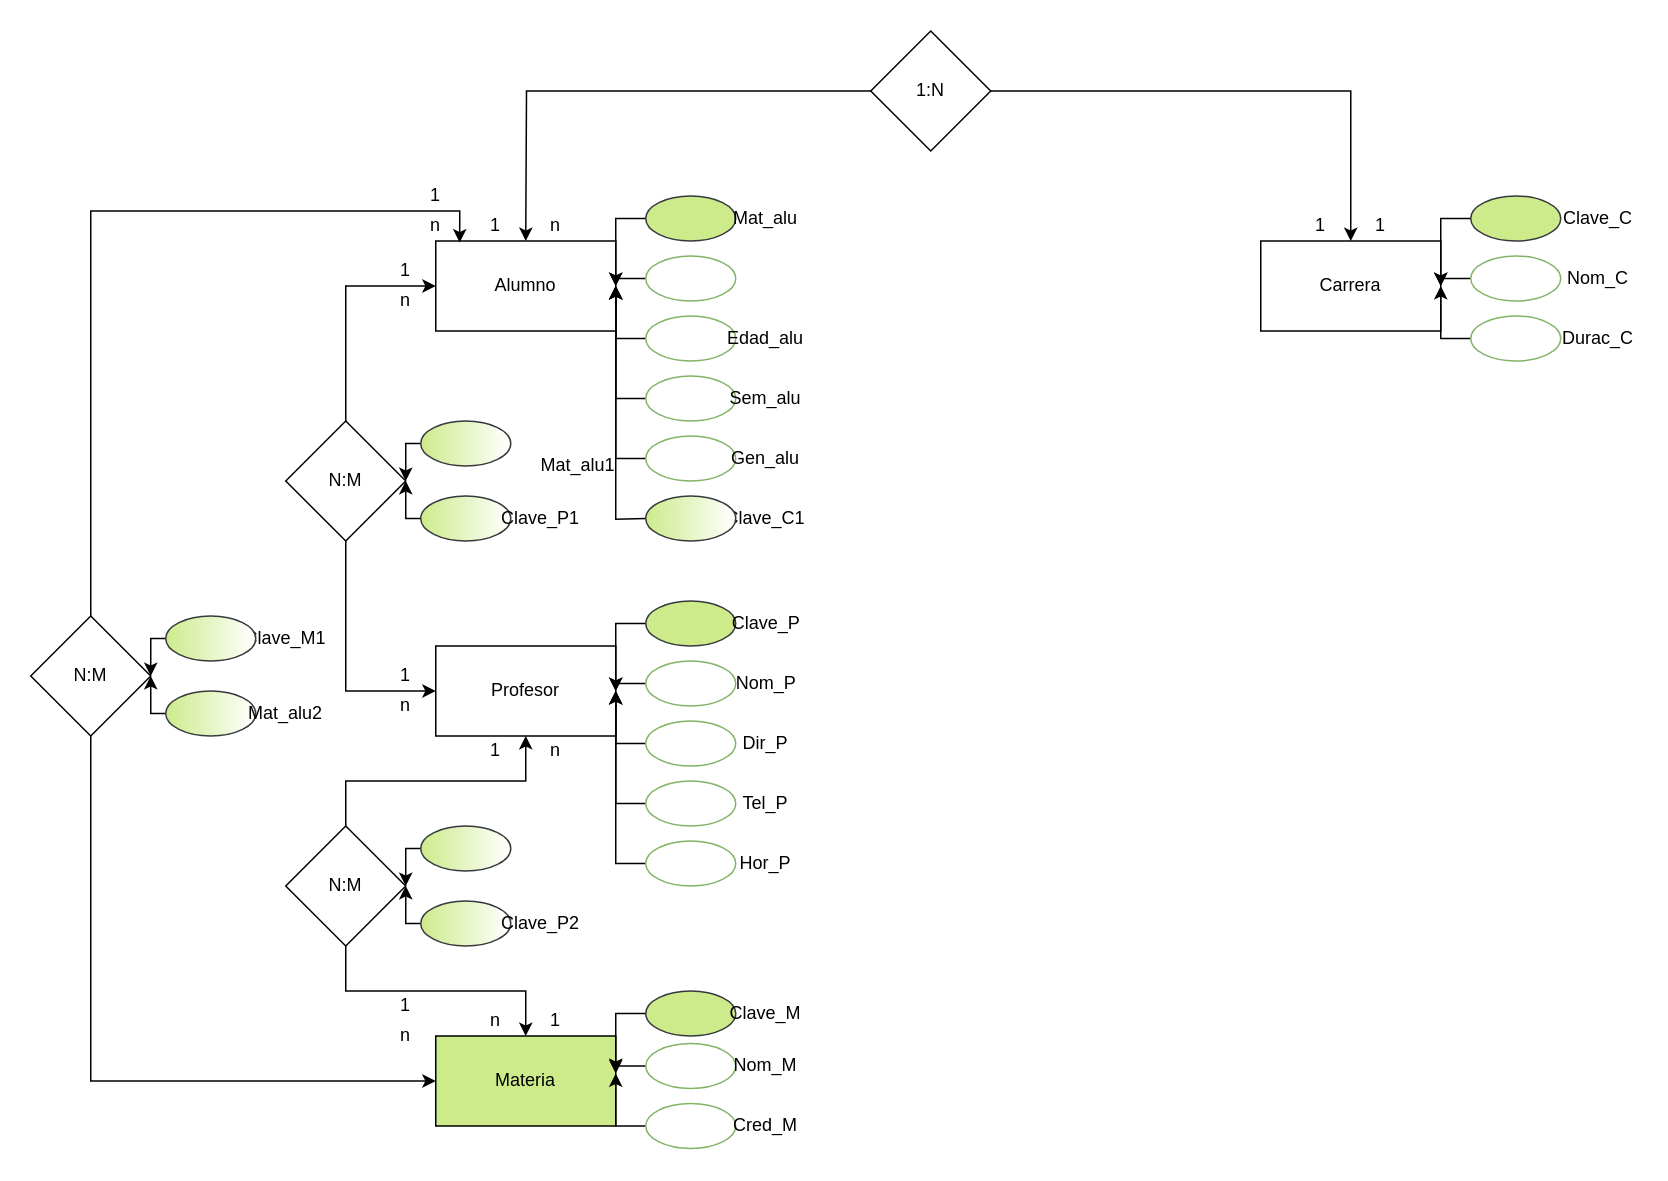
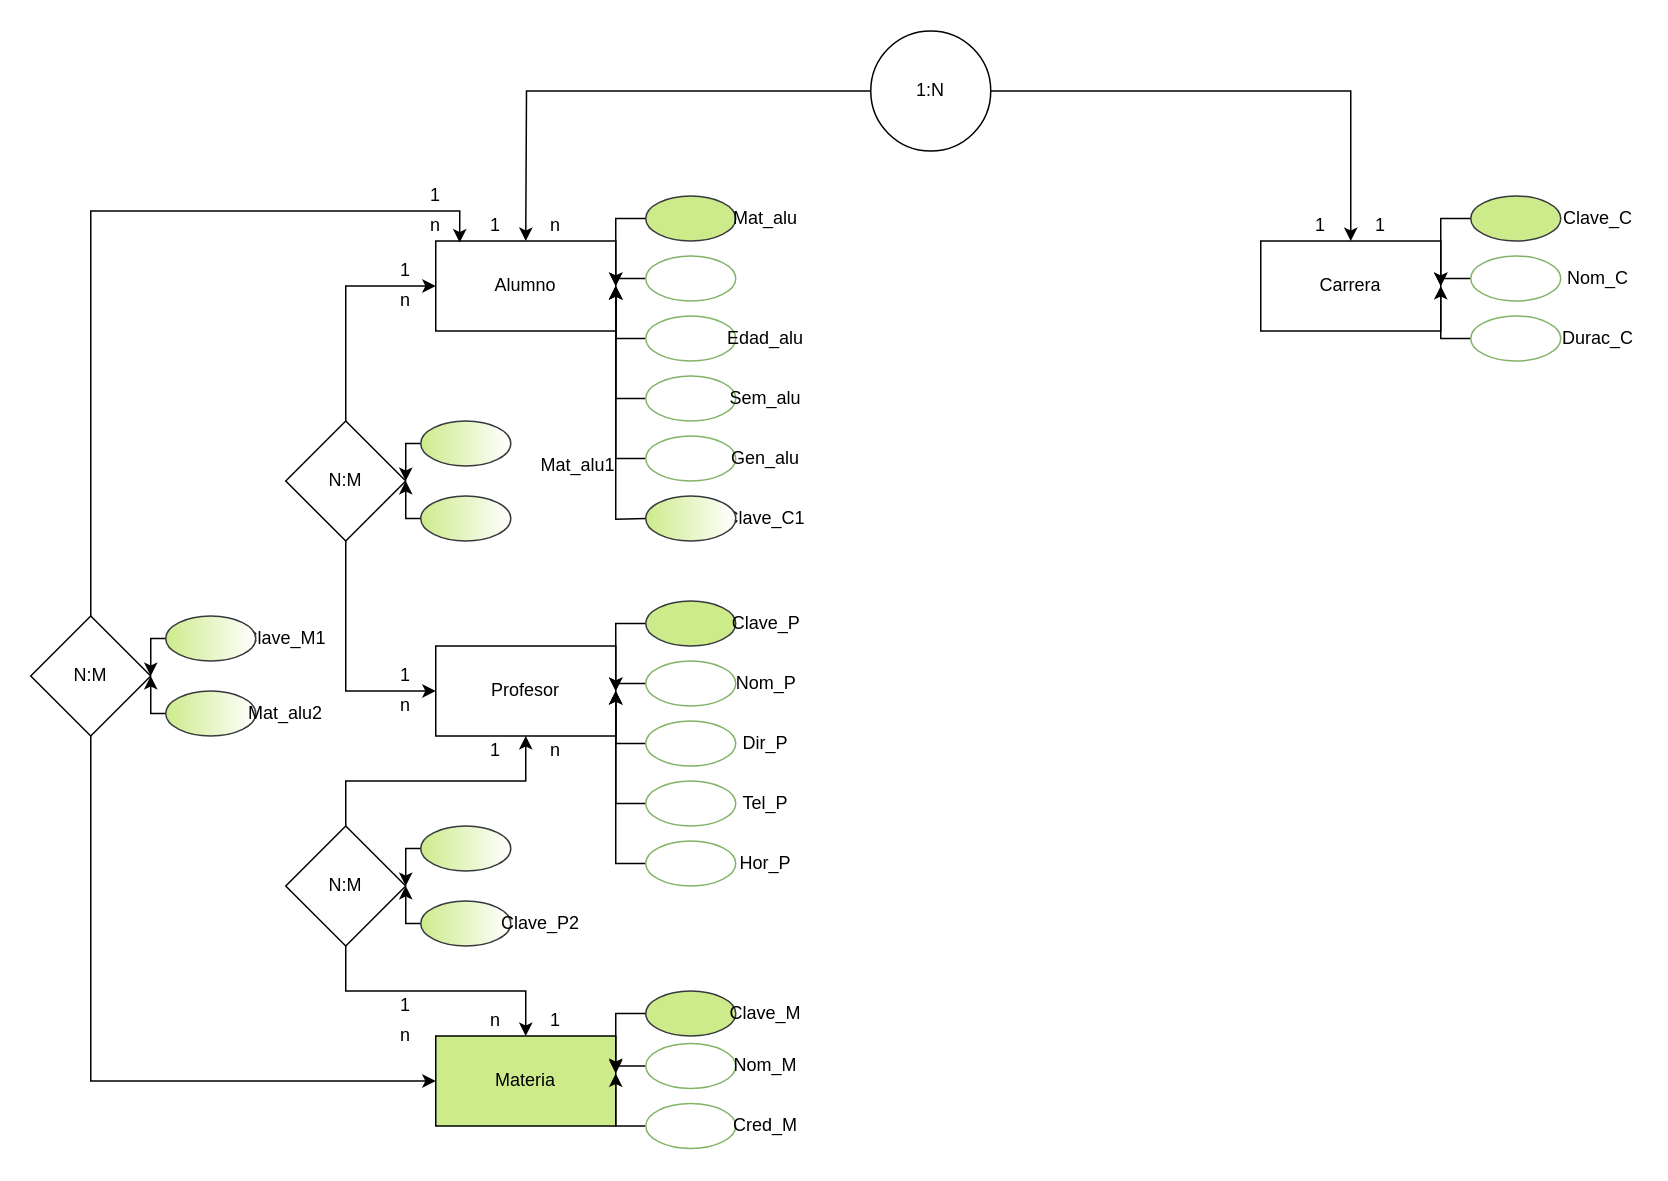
node "1:N": shape diamond -> ellipse
node "Clave_P1": removed
